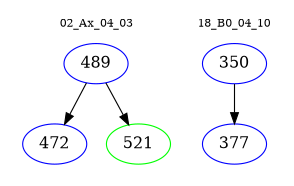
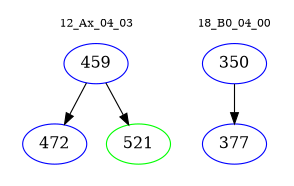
cluster "02_Ax_04_03": label "02_Ax_04_03" -> "12_Ax_04_03"
cluster "18_B0_04_10": label "18_B0_04_10" -> "18_B0_04_00"
node "489": label "489" -> "459"
